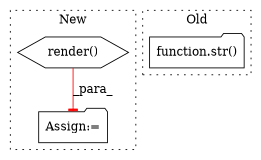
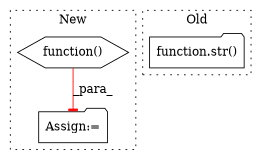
node "render()": label "render()" -> "function()"
